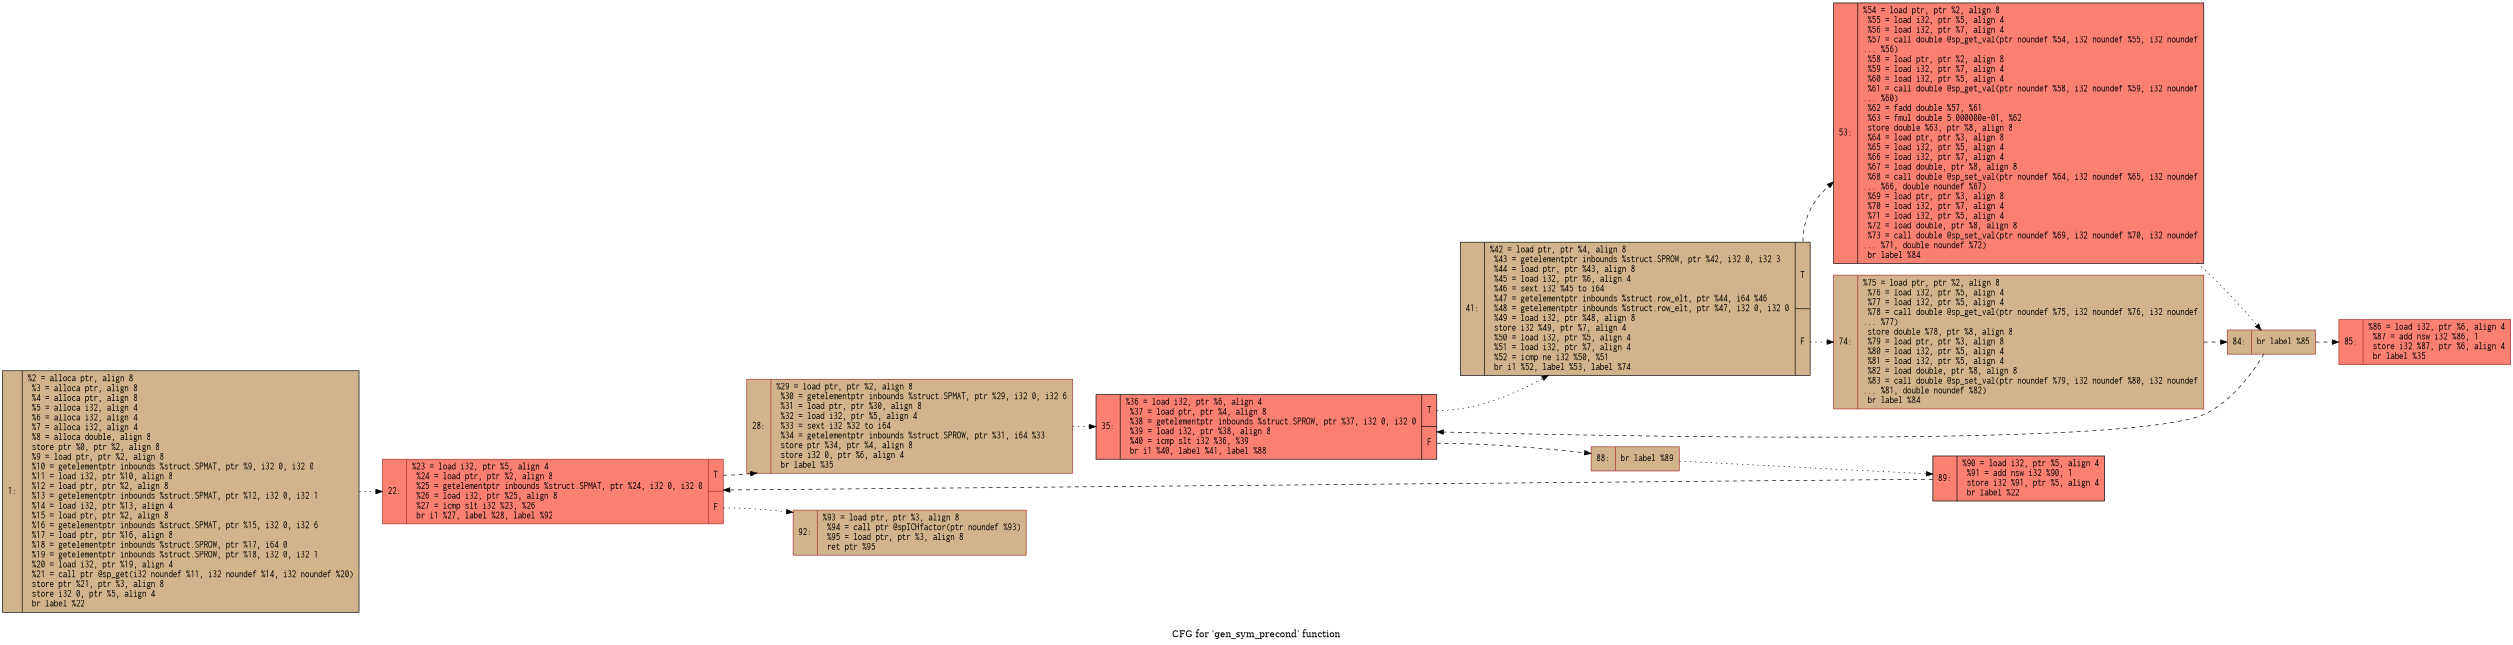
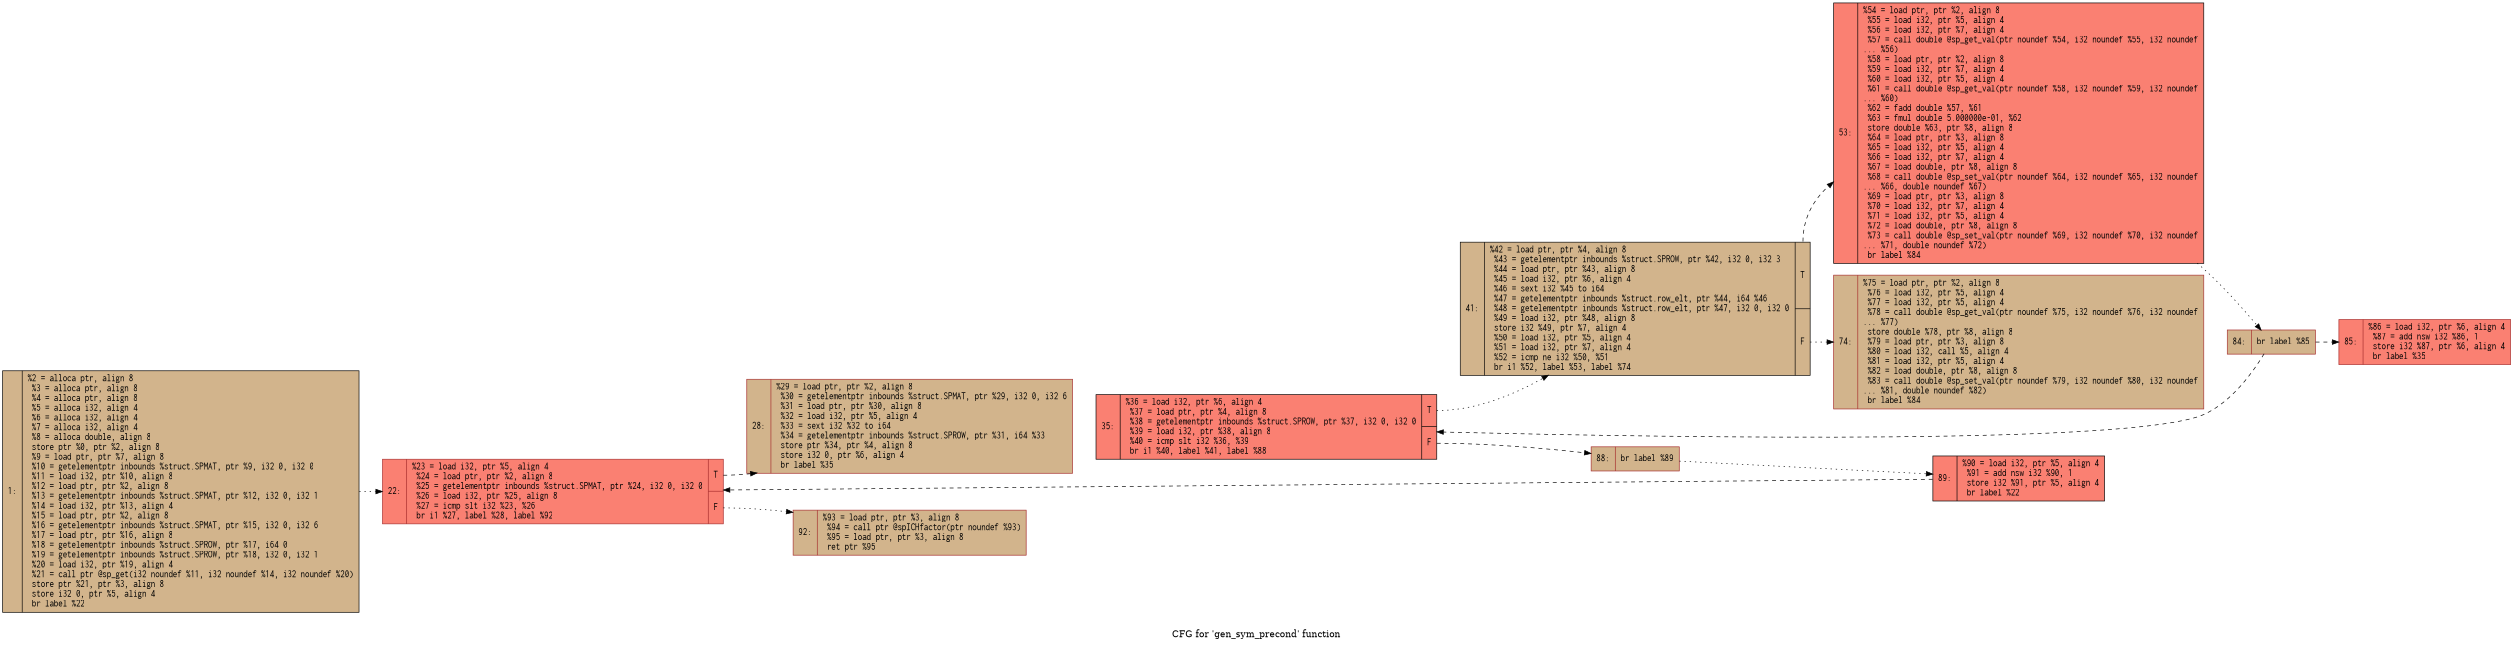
edge "74:" -> "84:": removed
node "74:": text "%80 = load i32, ptr %5, align 4" -> "%80 = load i32, call %5, align 4"
edge "28:" -> "35:": removed
node "1:": text "%9 = load ptr, ptr %2, align 8" -> "%9 = load ptr, ptr %7, align 8"
